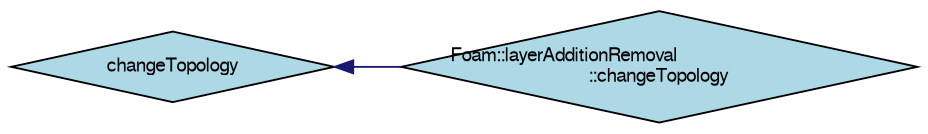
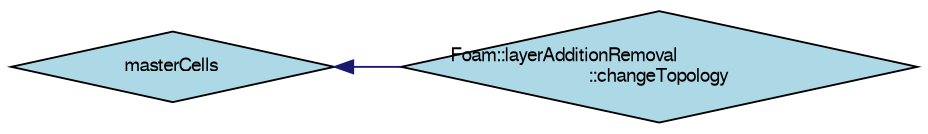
node "changeTopology": label "changeTopology" -> "masterCells"
